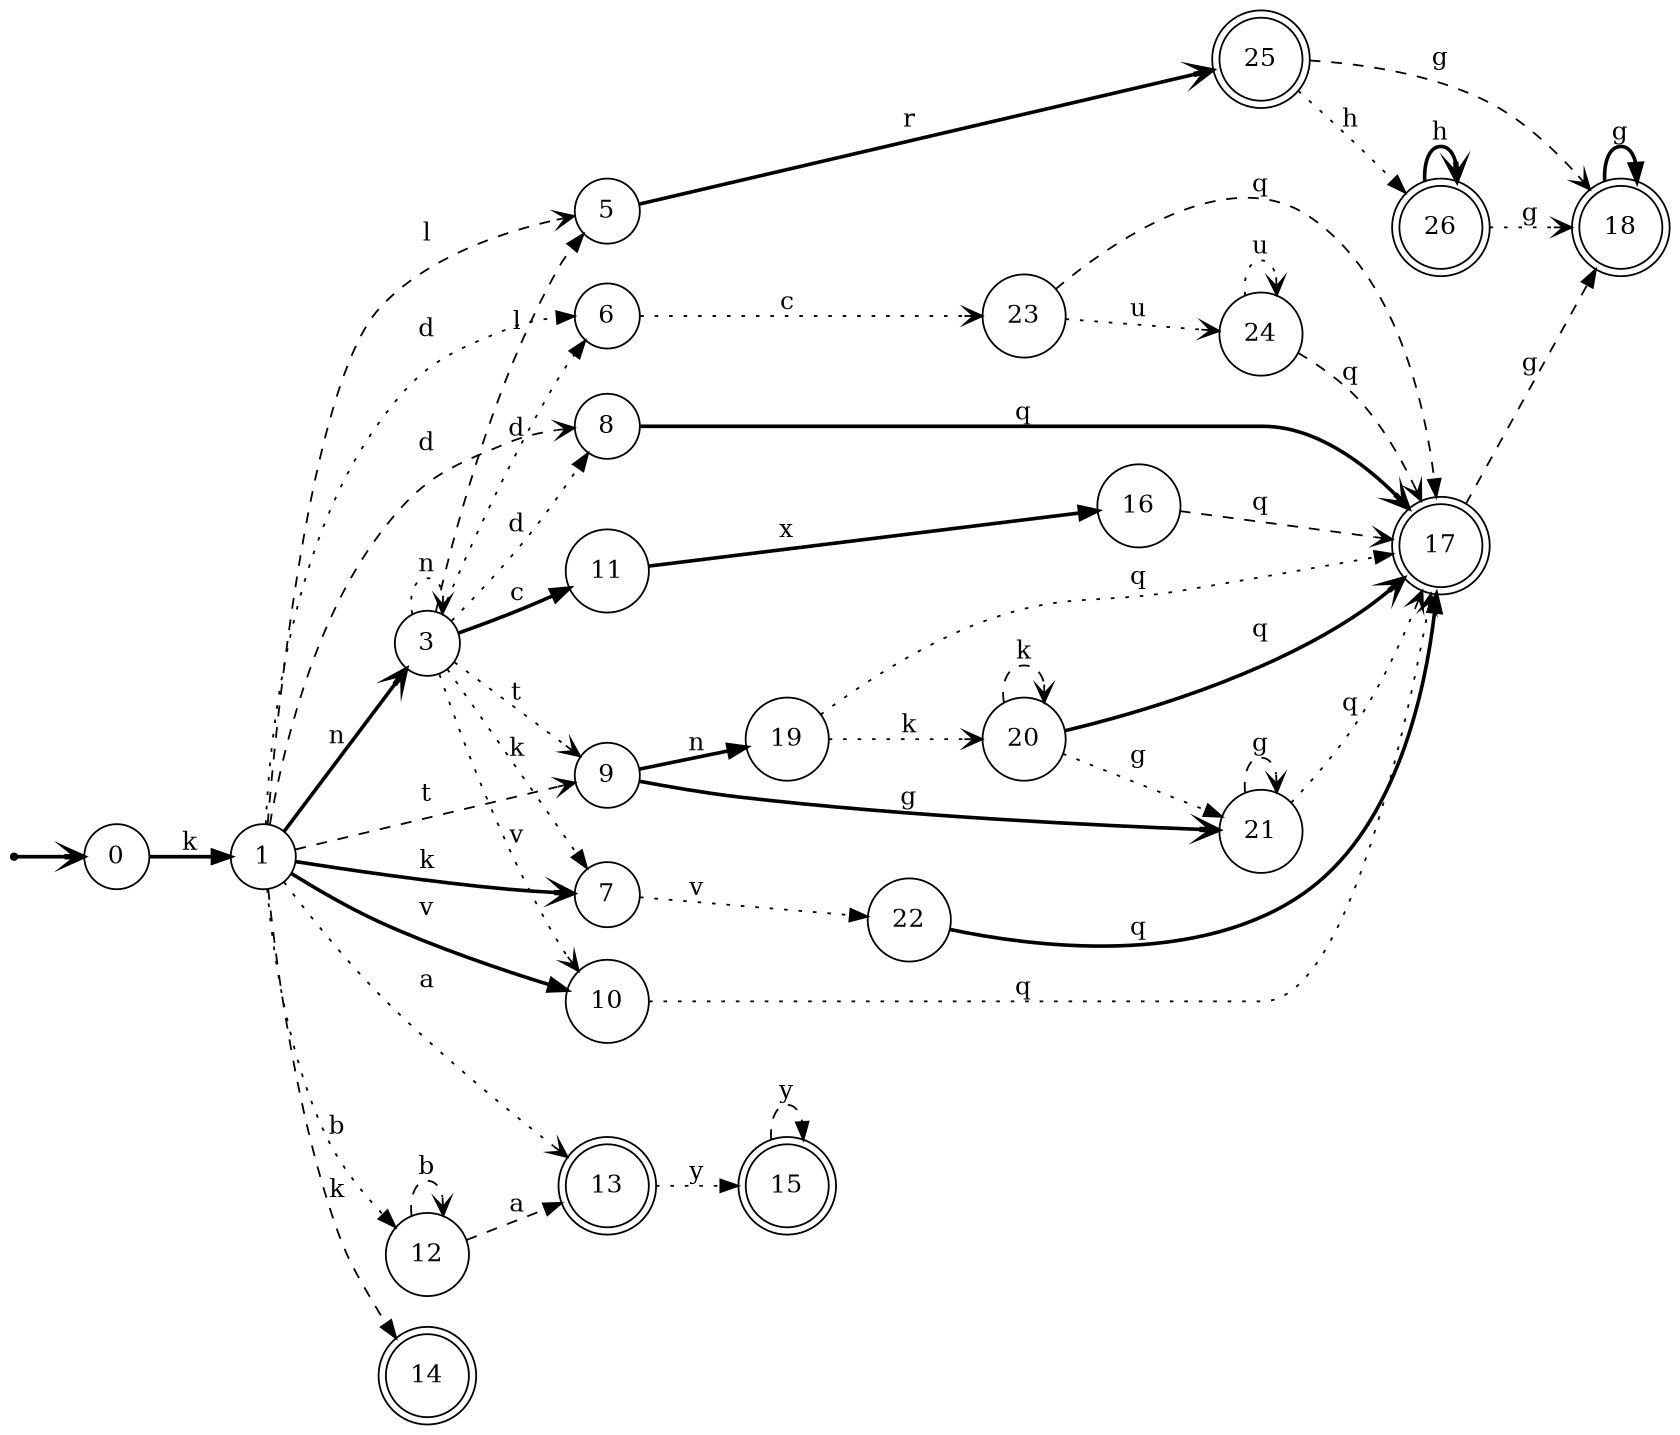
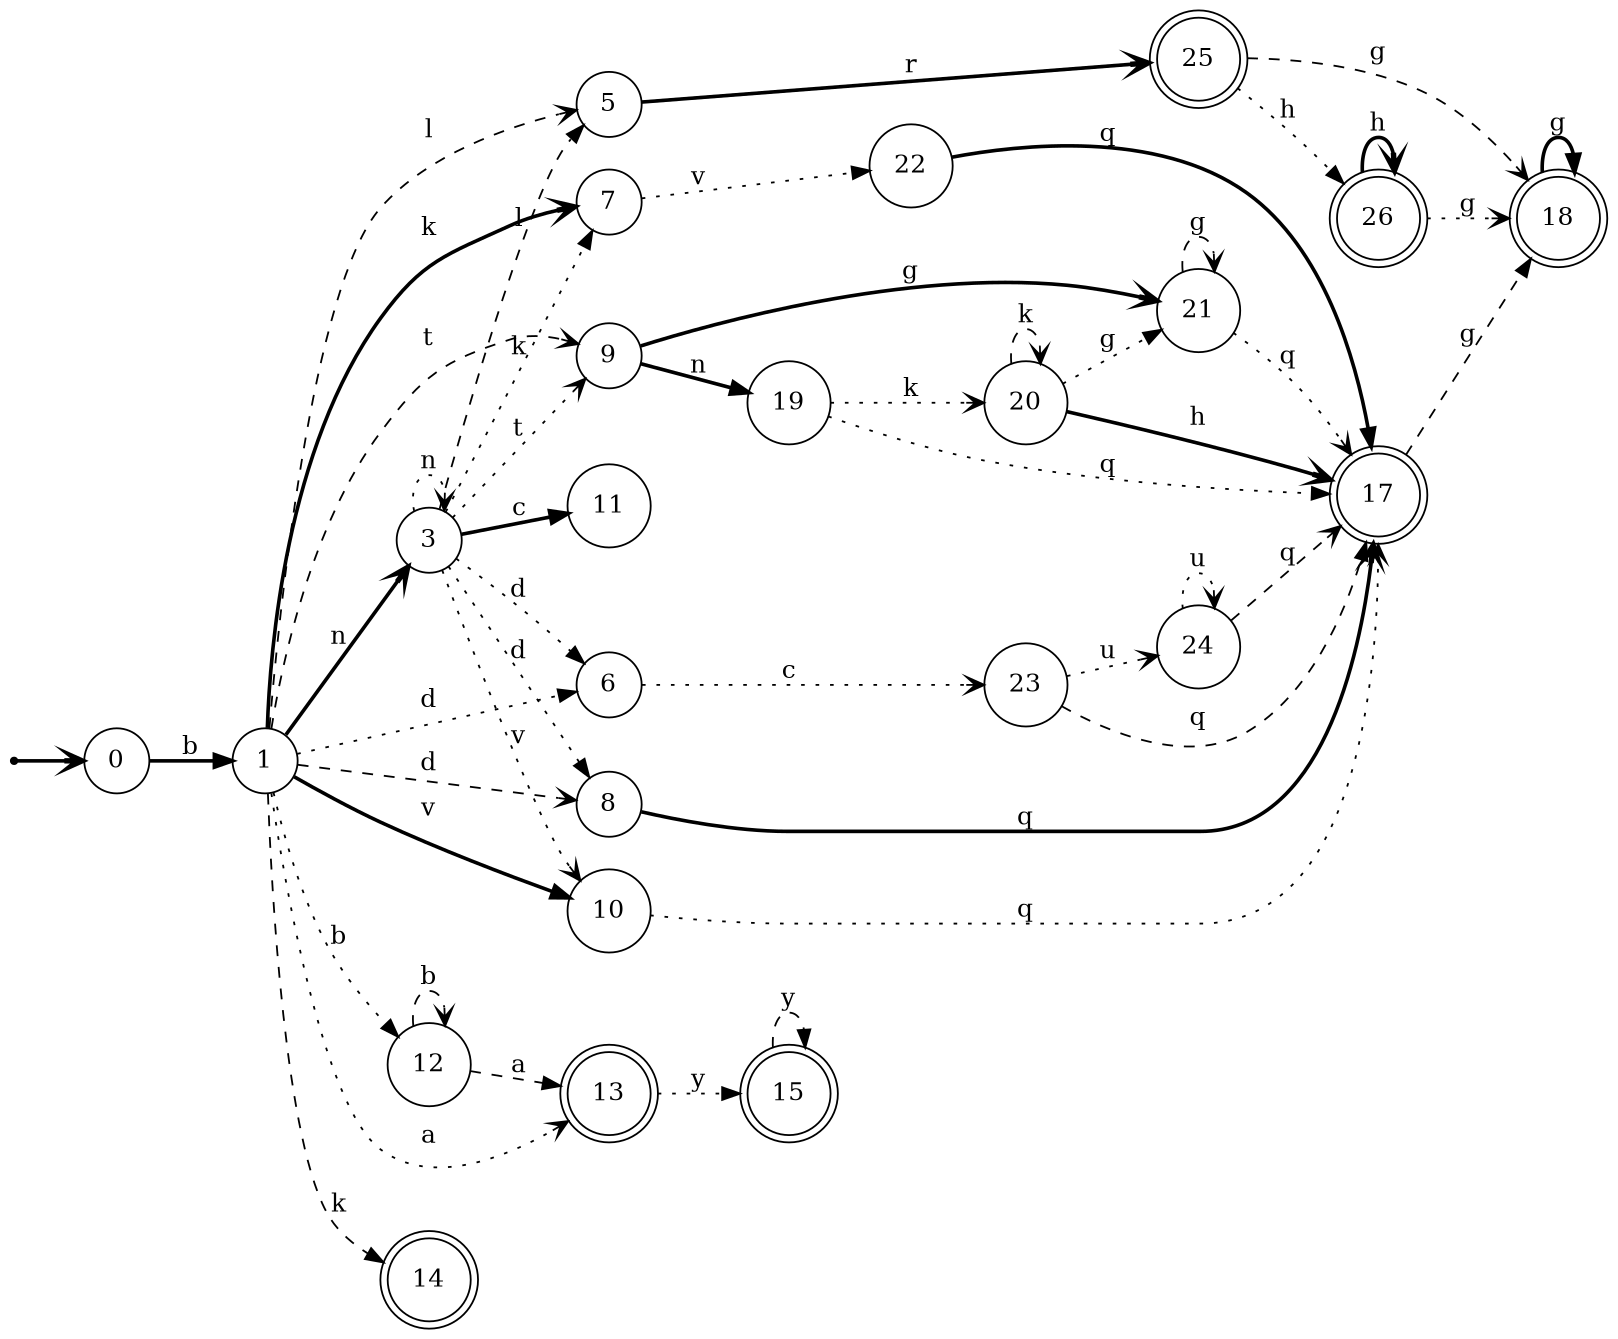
node "16": removed
edge "20" -> "17": label "q" -> "h"
edge "0" -> "1": label "k" -> "b"
